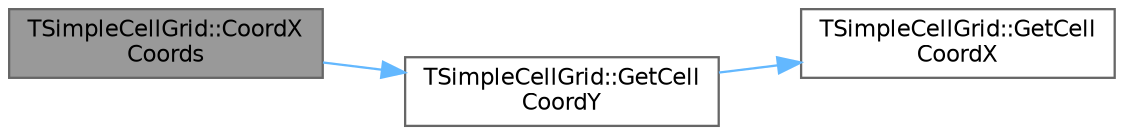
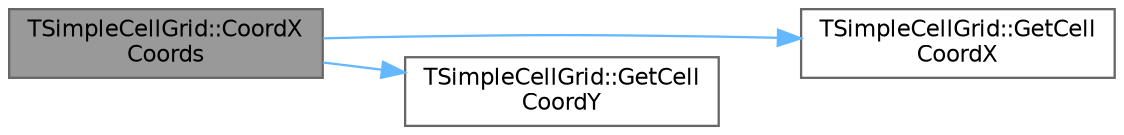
edge "TSimpleCellGrid::GetCell CoordY" -> "TSimpleCellGrid::GetCell CoordX": now "TSimpleCellGrid::CoordX Coords" -> "TSimpleCellGrid::GetCell CoordX"
